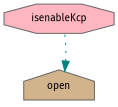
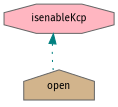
edge "isenableKcp" -> "open": reversed
